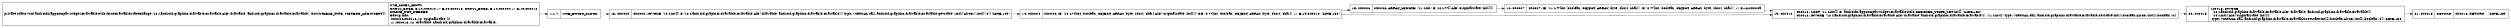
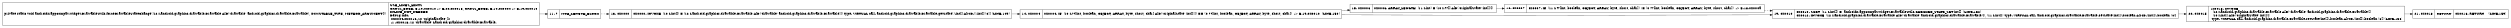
node "11: ?": text "MTH_ENTER_BLOCK" -> "MTH_LENGTH_BLOCK"
